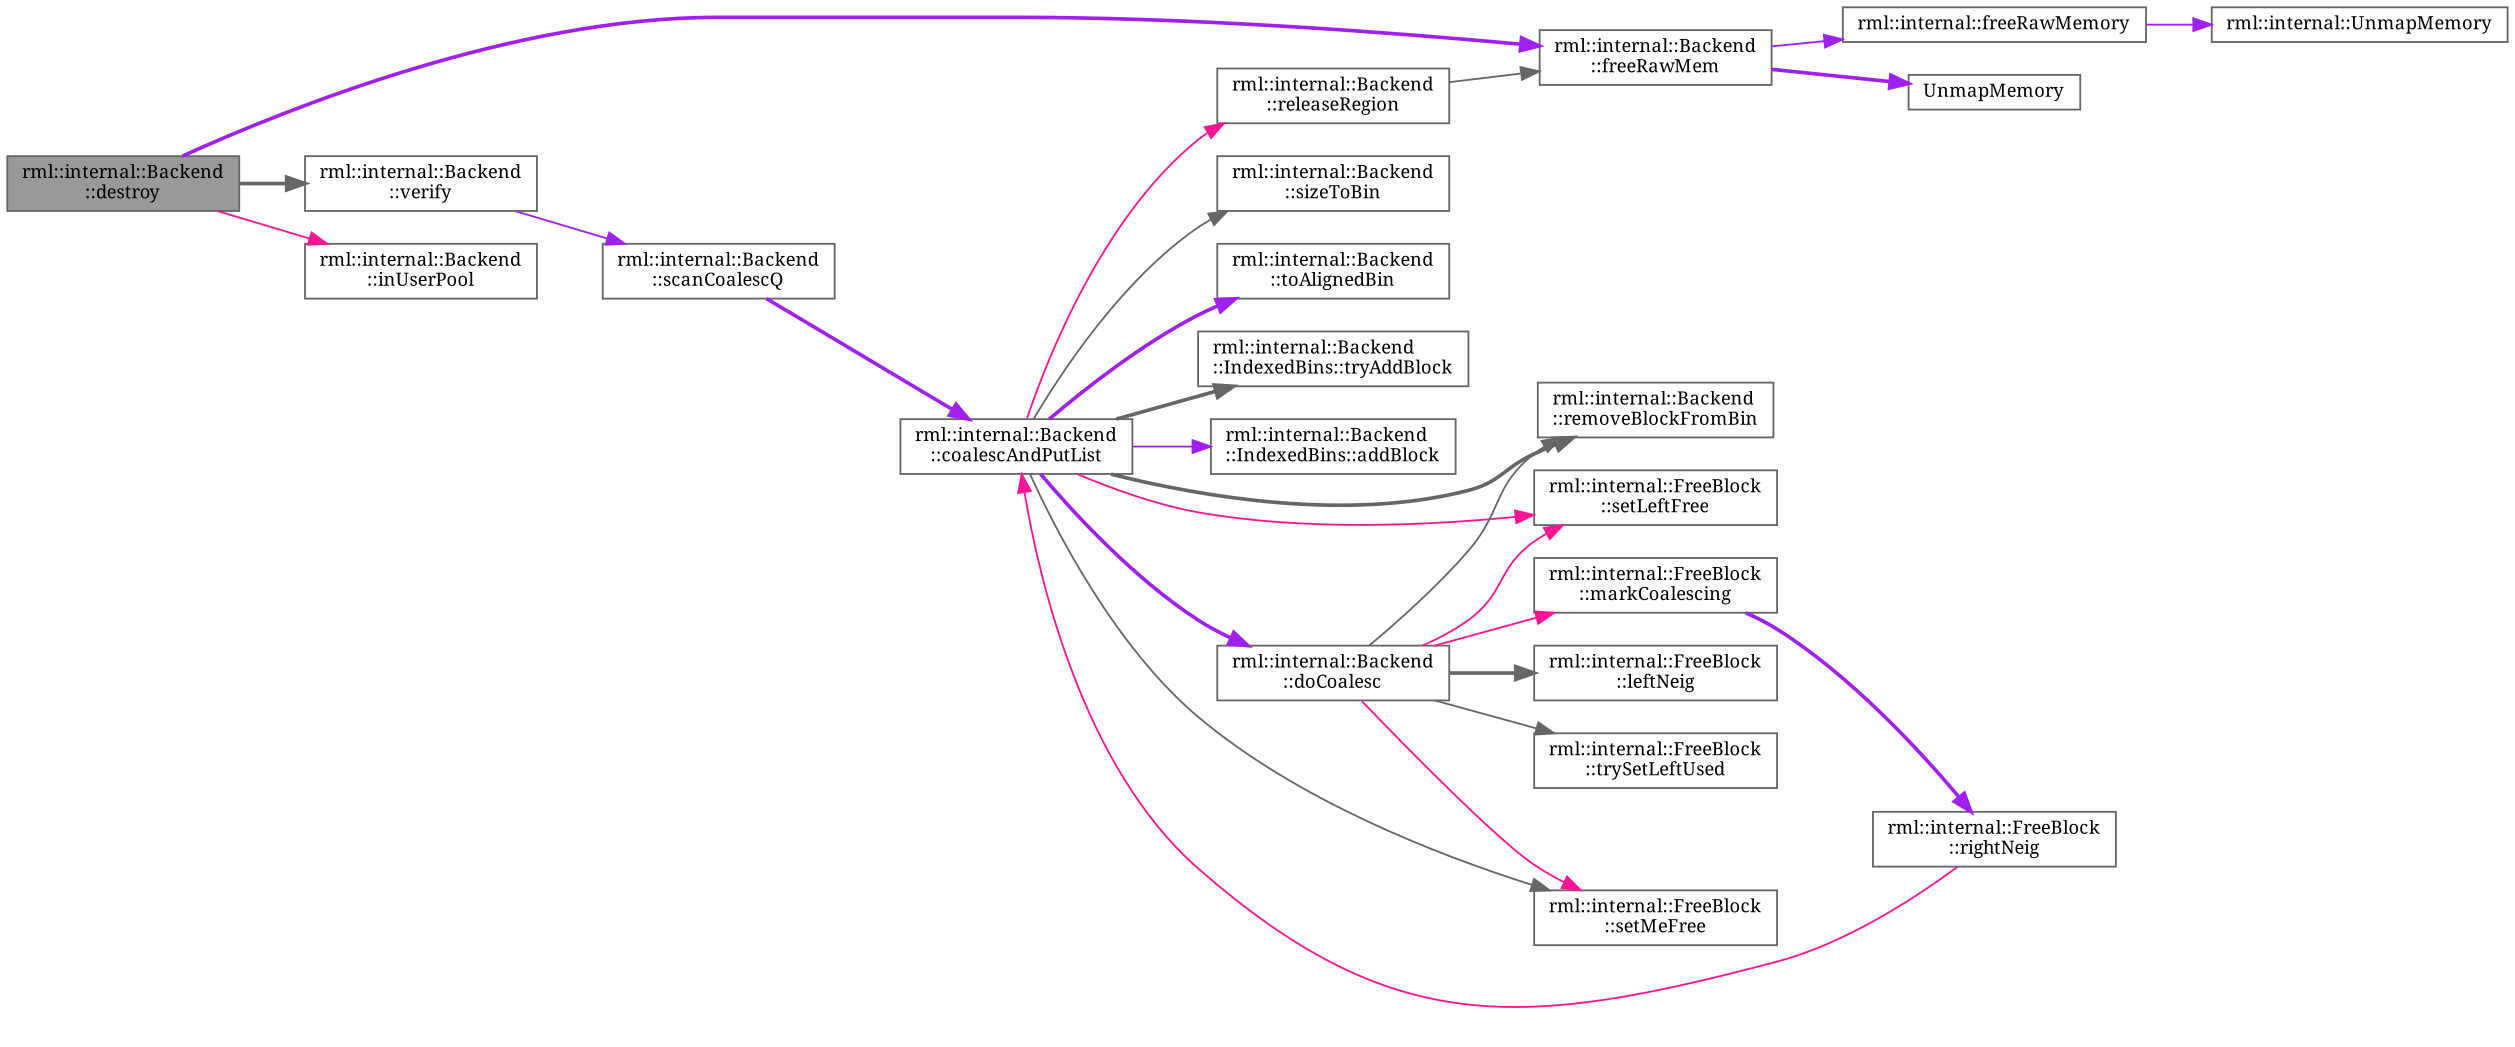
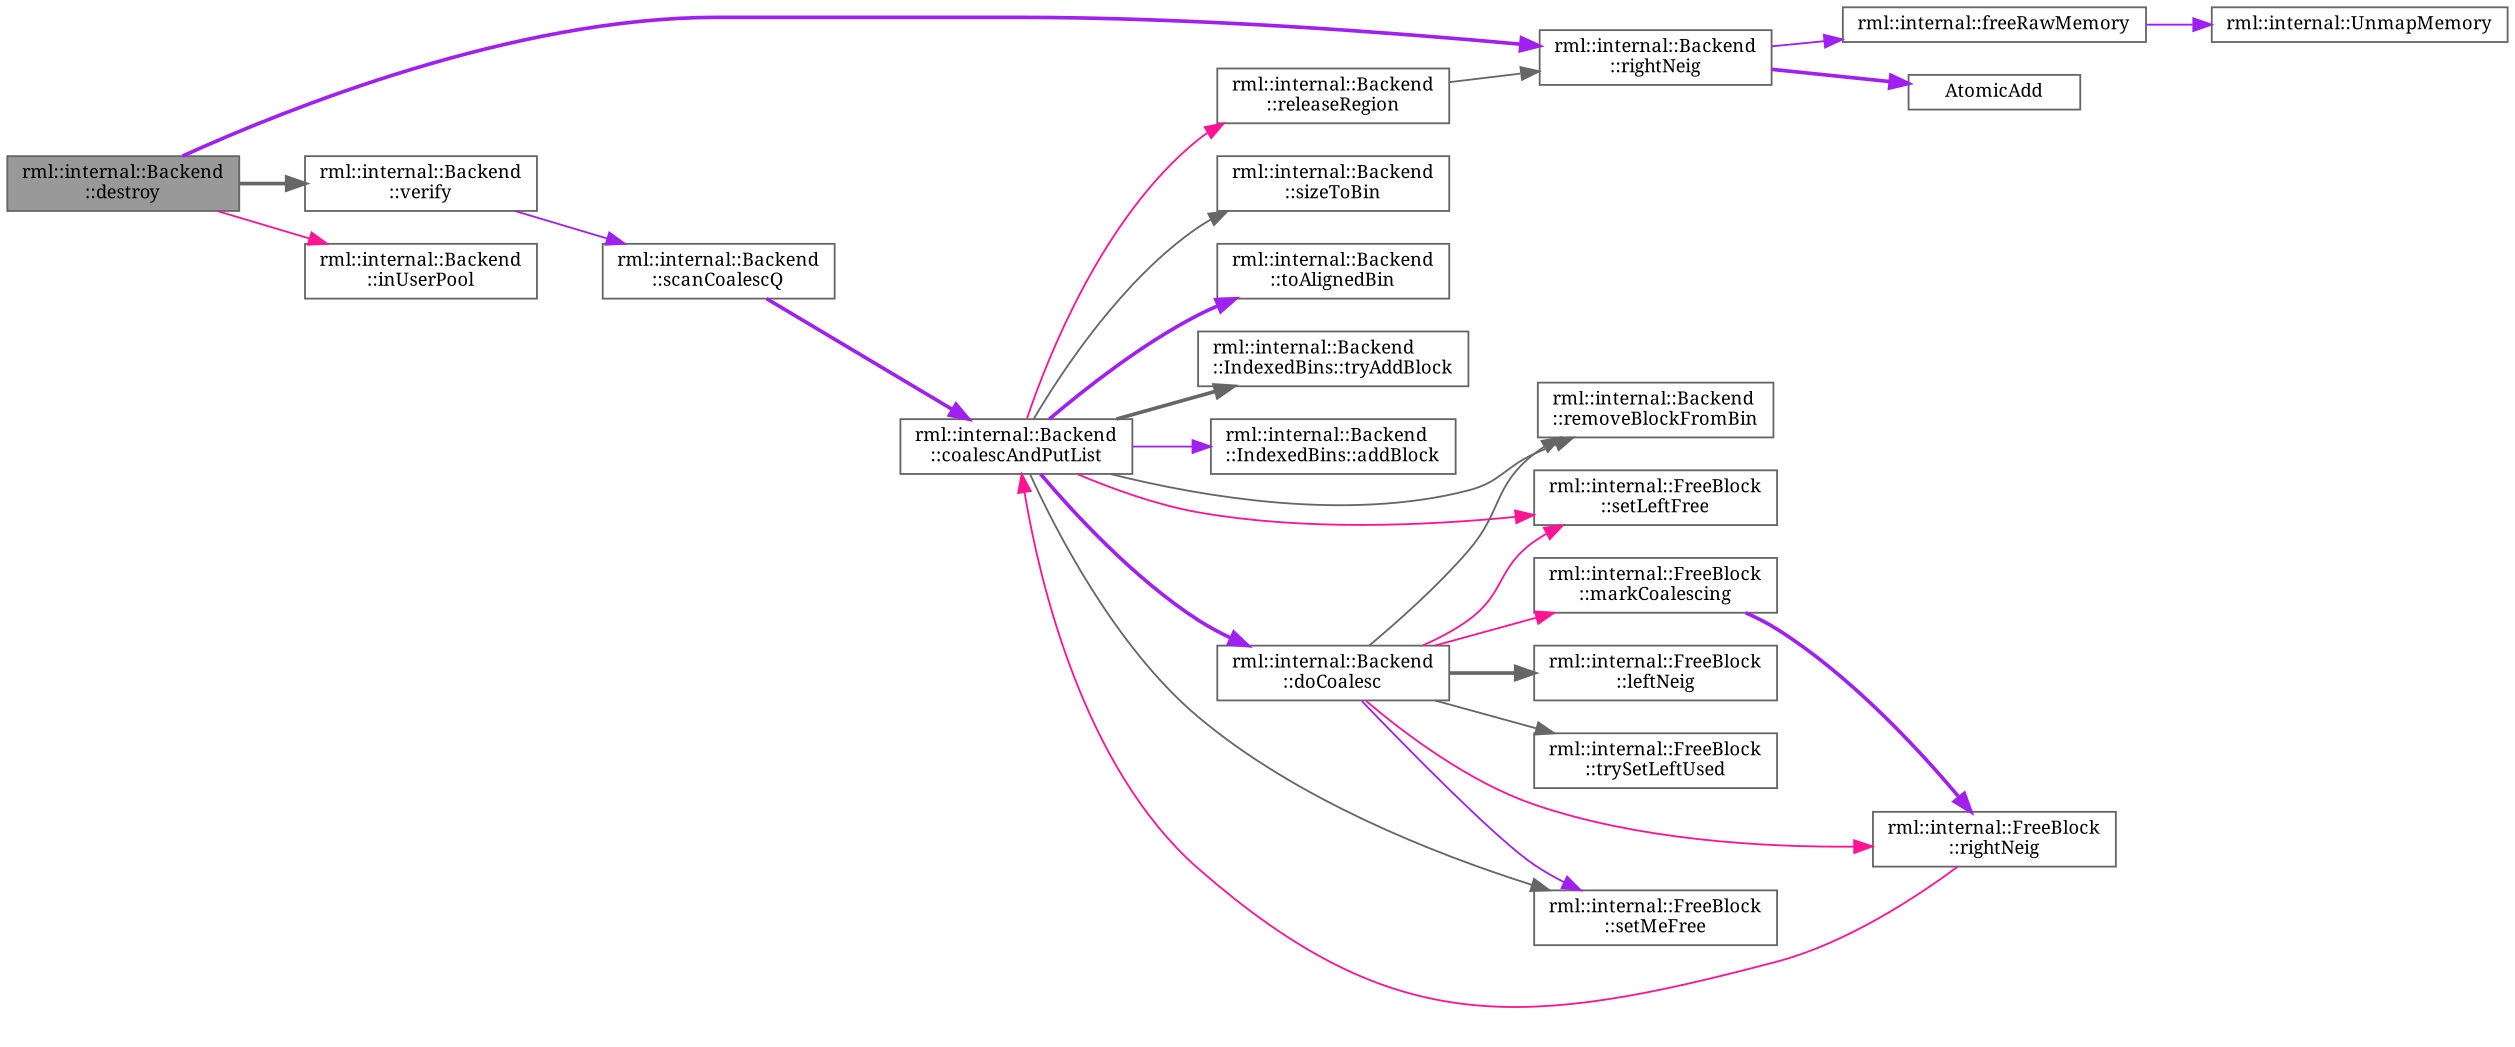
node "rml::internal::Backend ::freeRawMem": label "rml::internal::Backend ::freeRawMem" -> "rml::internal::Backend ::rightNeig"
node "UnmapMemory": label "UnmapMemory" -> "AtomicAdd"
edge "rml::internal::Backend ::coalescAndPutList" -> "rml::internal::Backend ::removeBlockFromBin": style bold -> solid
edge "rml::internal::Backend ::doCoalesc" -> "rml::internal::FreeBlock ::setMeFree": color deeppink -> purple
edge "rml::internal::Backend ::doCoalesc" -> "rml::internal::FreeBlock ::rightNeig": added
